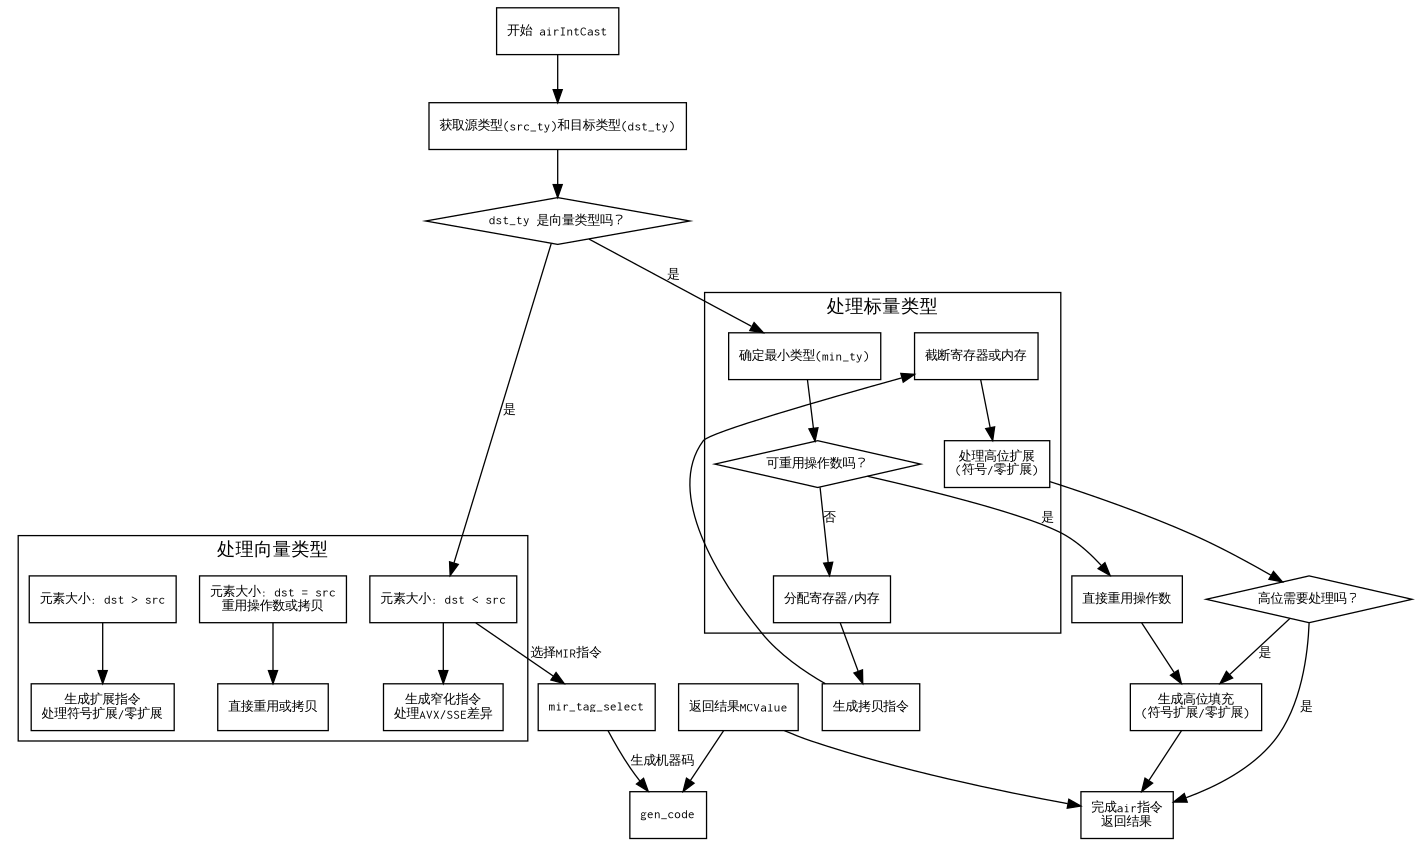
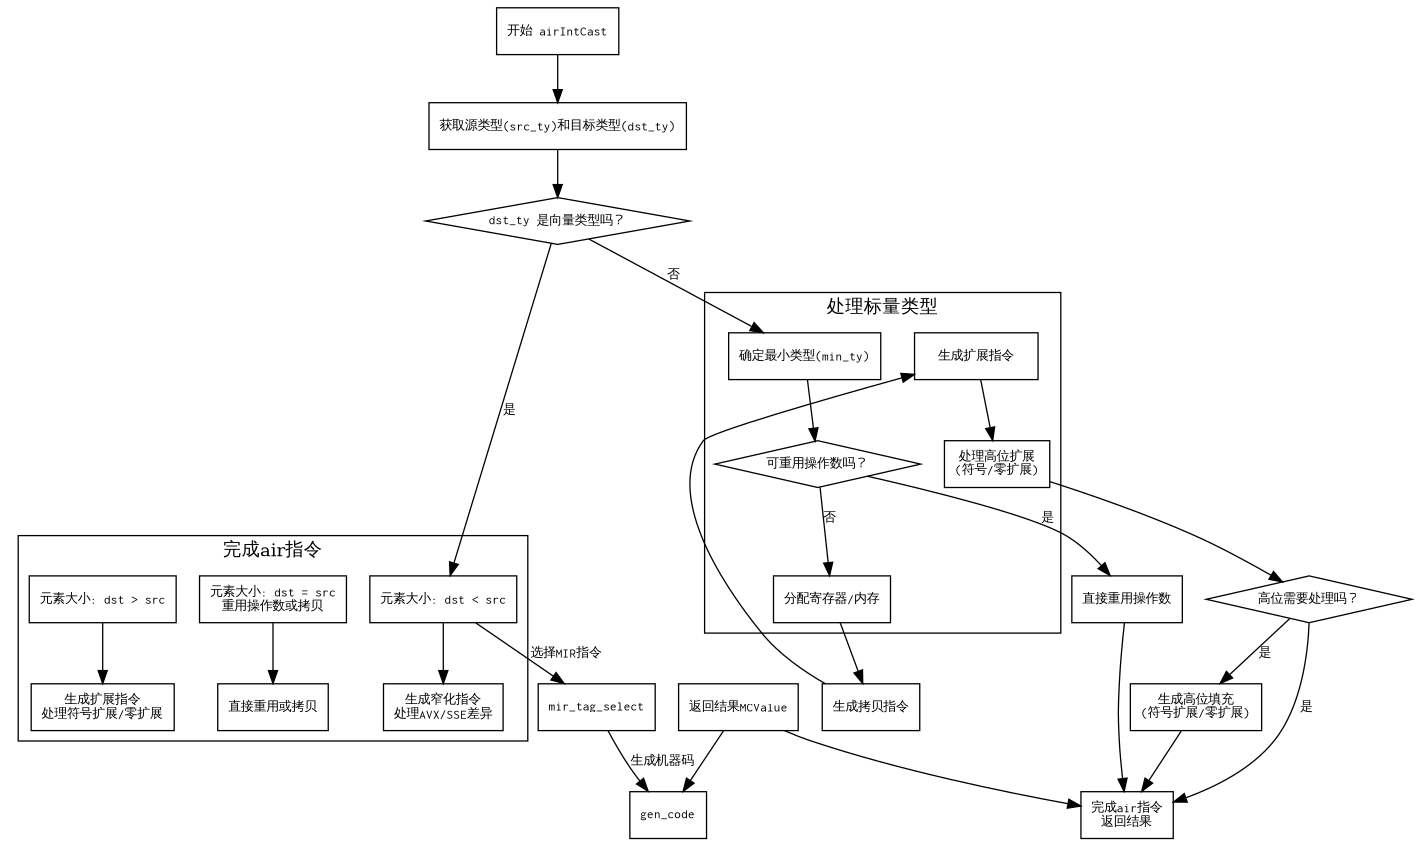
edge "dst_ty 是向量类型吗？" -> "确定最小类型(min_ty)": label "是" -> "否"
node "截断寄存器或内存": label "截断寄存器或内存" -> "生成扩展指令"
cluster "处理向量类型": label "处理向量类型" -> "完成air指令"
edge "直接重用操作数" -> "生成高位填充 (符号扩展/零扩展)": now "直接重用操作数" -> "完成air指令 返回结果"
